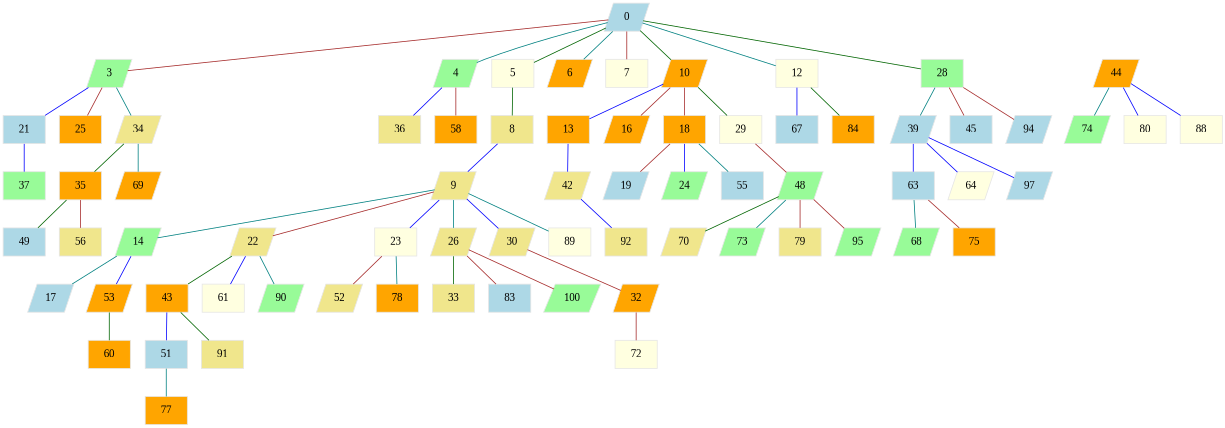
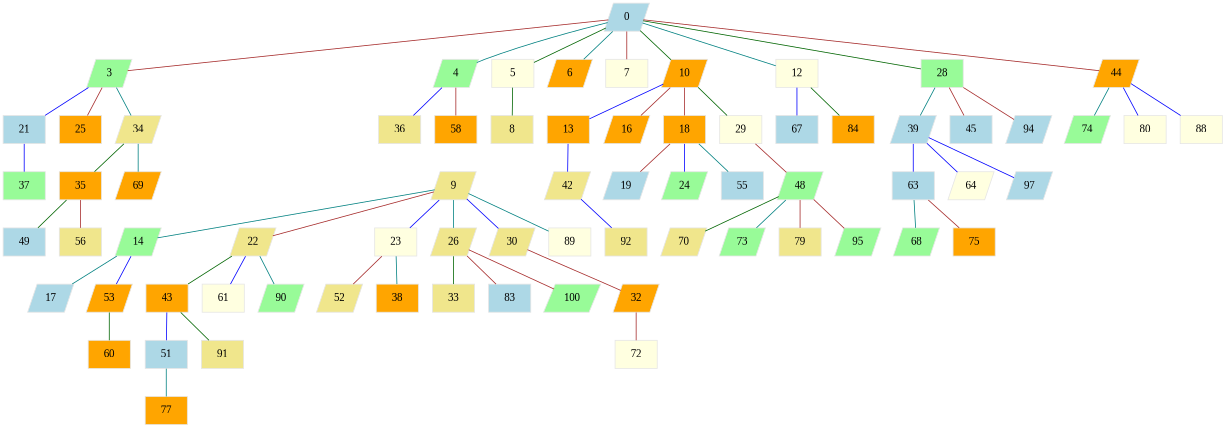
edge "0" -- "44": added
edge "8" -- "9": removed
node "78": label "78" -> "38"
